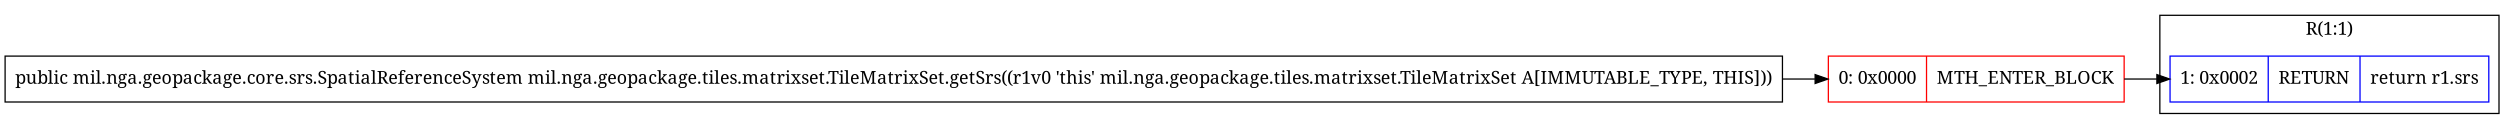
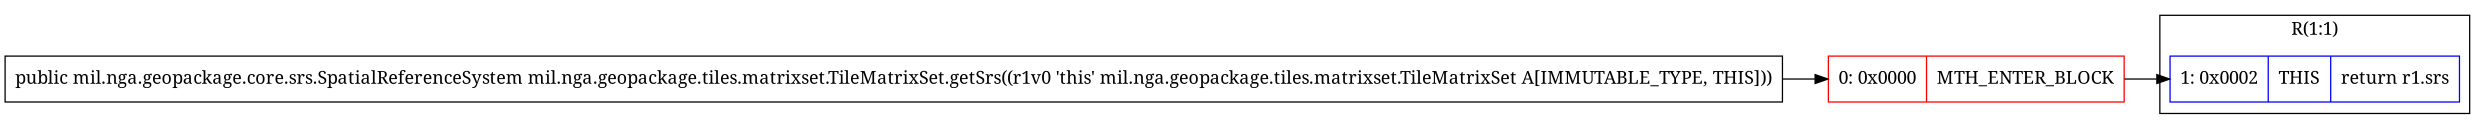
node "1: 0x0002": text "RETURN" -> "THIS"
